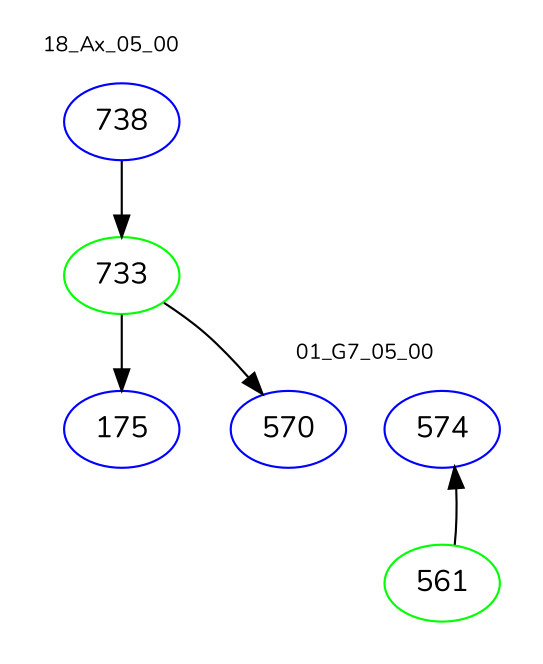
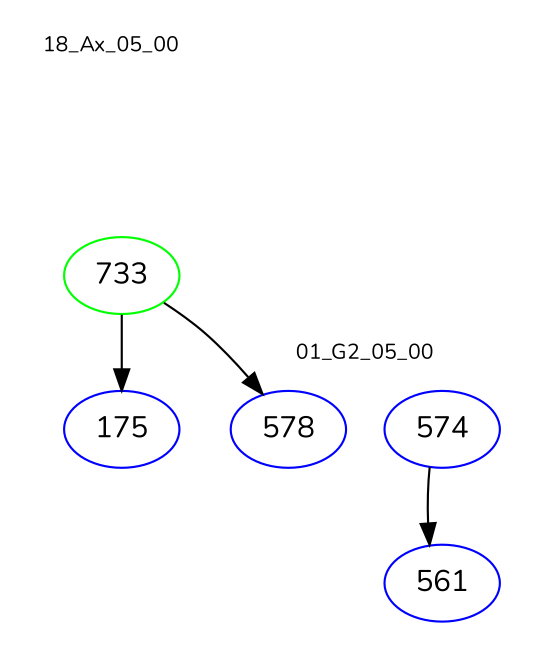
node "738": removed
cluster "01_G7_05_00": label "01_G7_05_00" -> "01_G2_05_00"
node "570": label "570" -> "578"
edge "561" -> "574": reversed
node "561": color green -> blue
